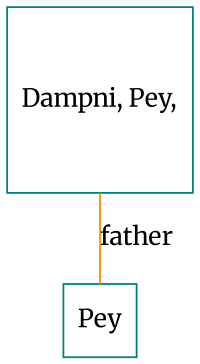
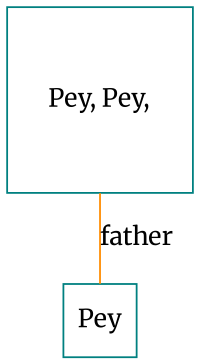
node "Dampni, Pey,": label "Dampni, Pey," -> "Pey, Pey,"
